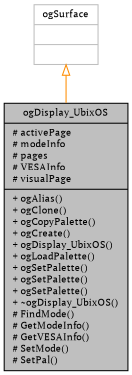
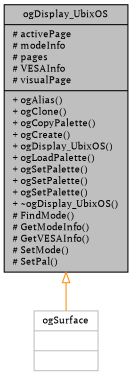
edge "ogDisplay_UbixOS" -> "ogSurface": reversed
